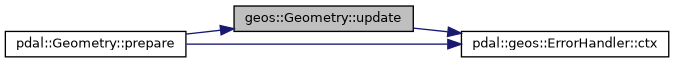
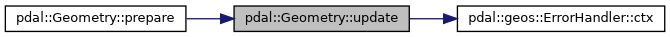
node "geos::Geometry::update": label "geos::Geometry::update" -> "pdal::Geometry::update"
edge "pdal::Geometry::prepare" -> "pdal::geos::ErrorHandler::ctx": removed
